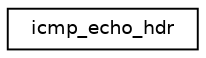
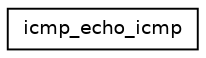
node "icmp_echo_hdr": label "icmp_echo_hdr" -> "icmp_echo_icmp"
